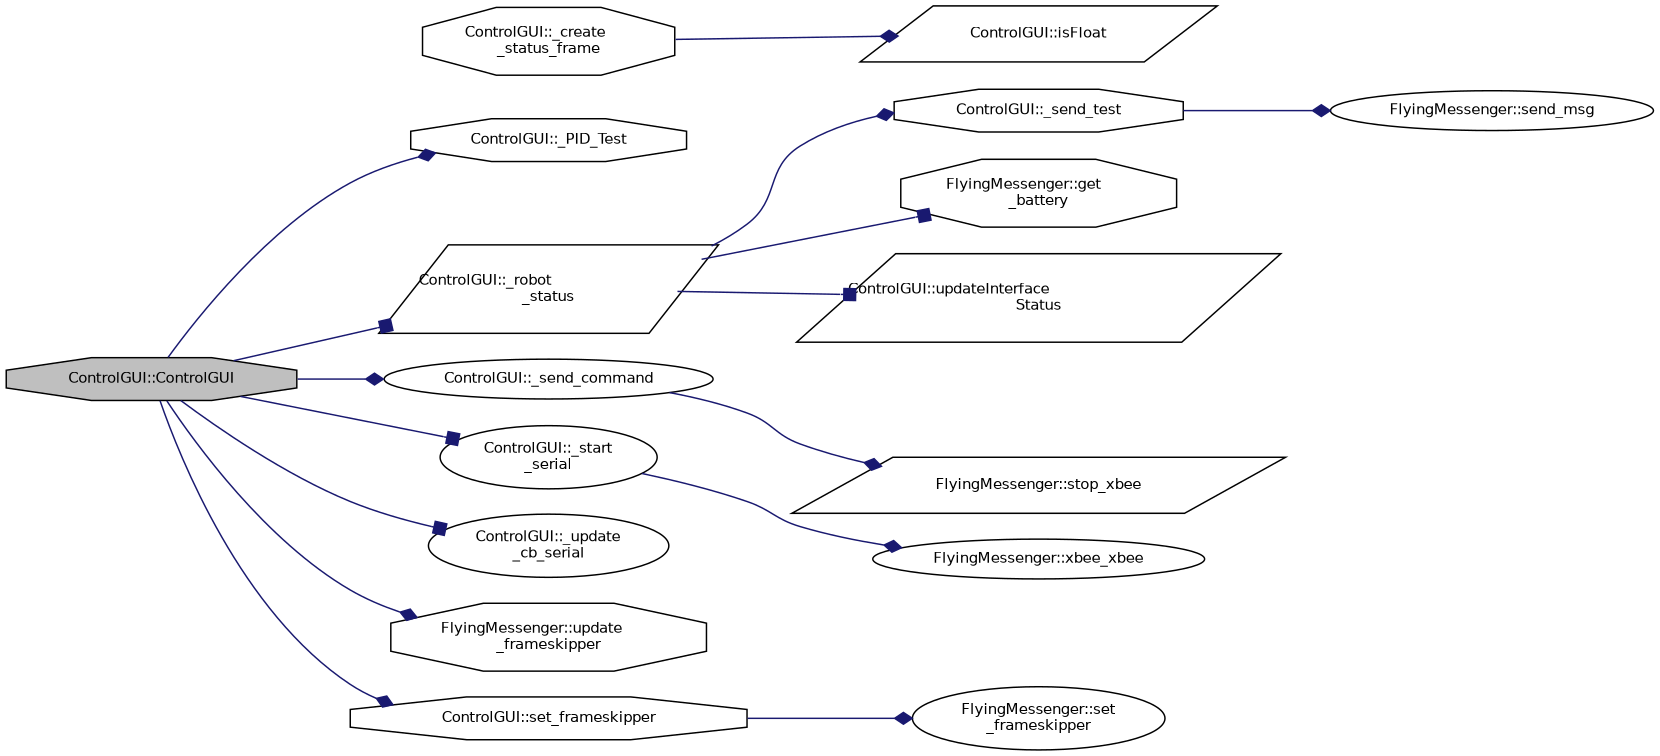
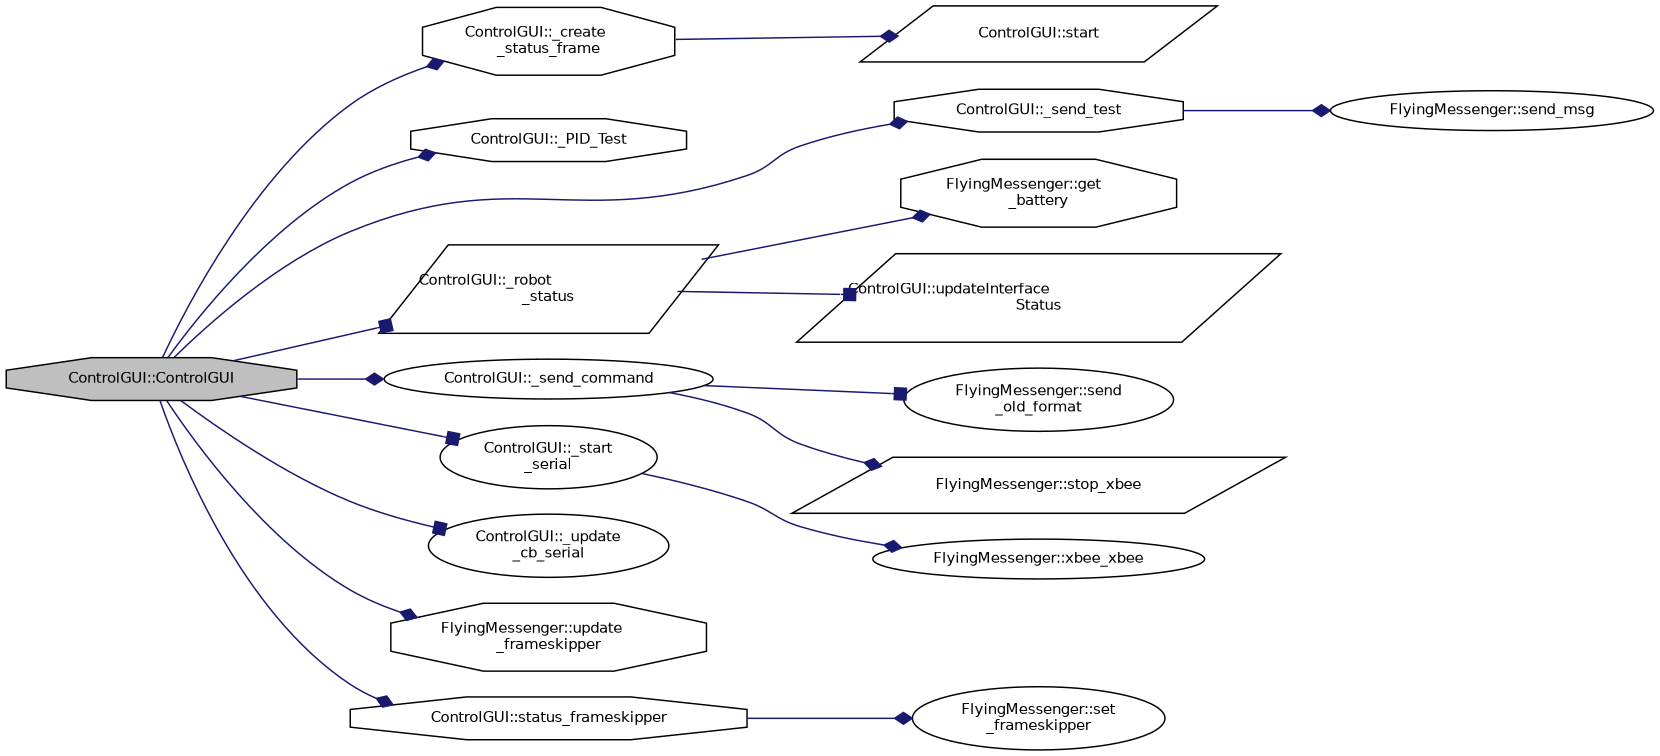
node "ControlGUI::isFloat": label "ControlGUI::isFloat" -> "ControlGUI::start"
edge "ControlGUI::_robot _status" -> "ControlGUI::_send_test": now "ControlGUI::ControlGUI" -> "ControlGUI::_send_test"
edge "ControlGUI::ControlGUI" -> "ControlGUI::_create _status_frame": added
edge "ControlGUI::_robot _status" -> "FlyingMessenger::get _battery": arrowhead box -> diamond
node "FlyingMessenger::send _old_format": added
node "ControlGUI::set_frameskipper": label "ControlGUI::set_frameskipper" -> "ControlGUI::status_frameskipper"
